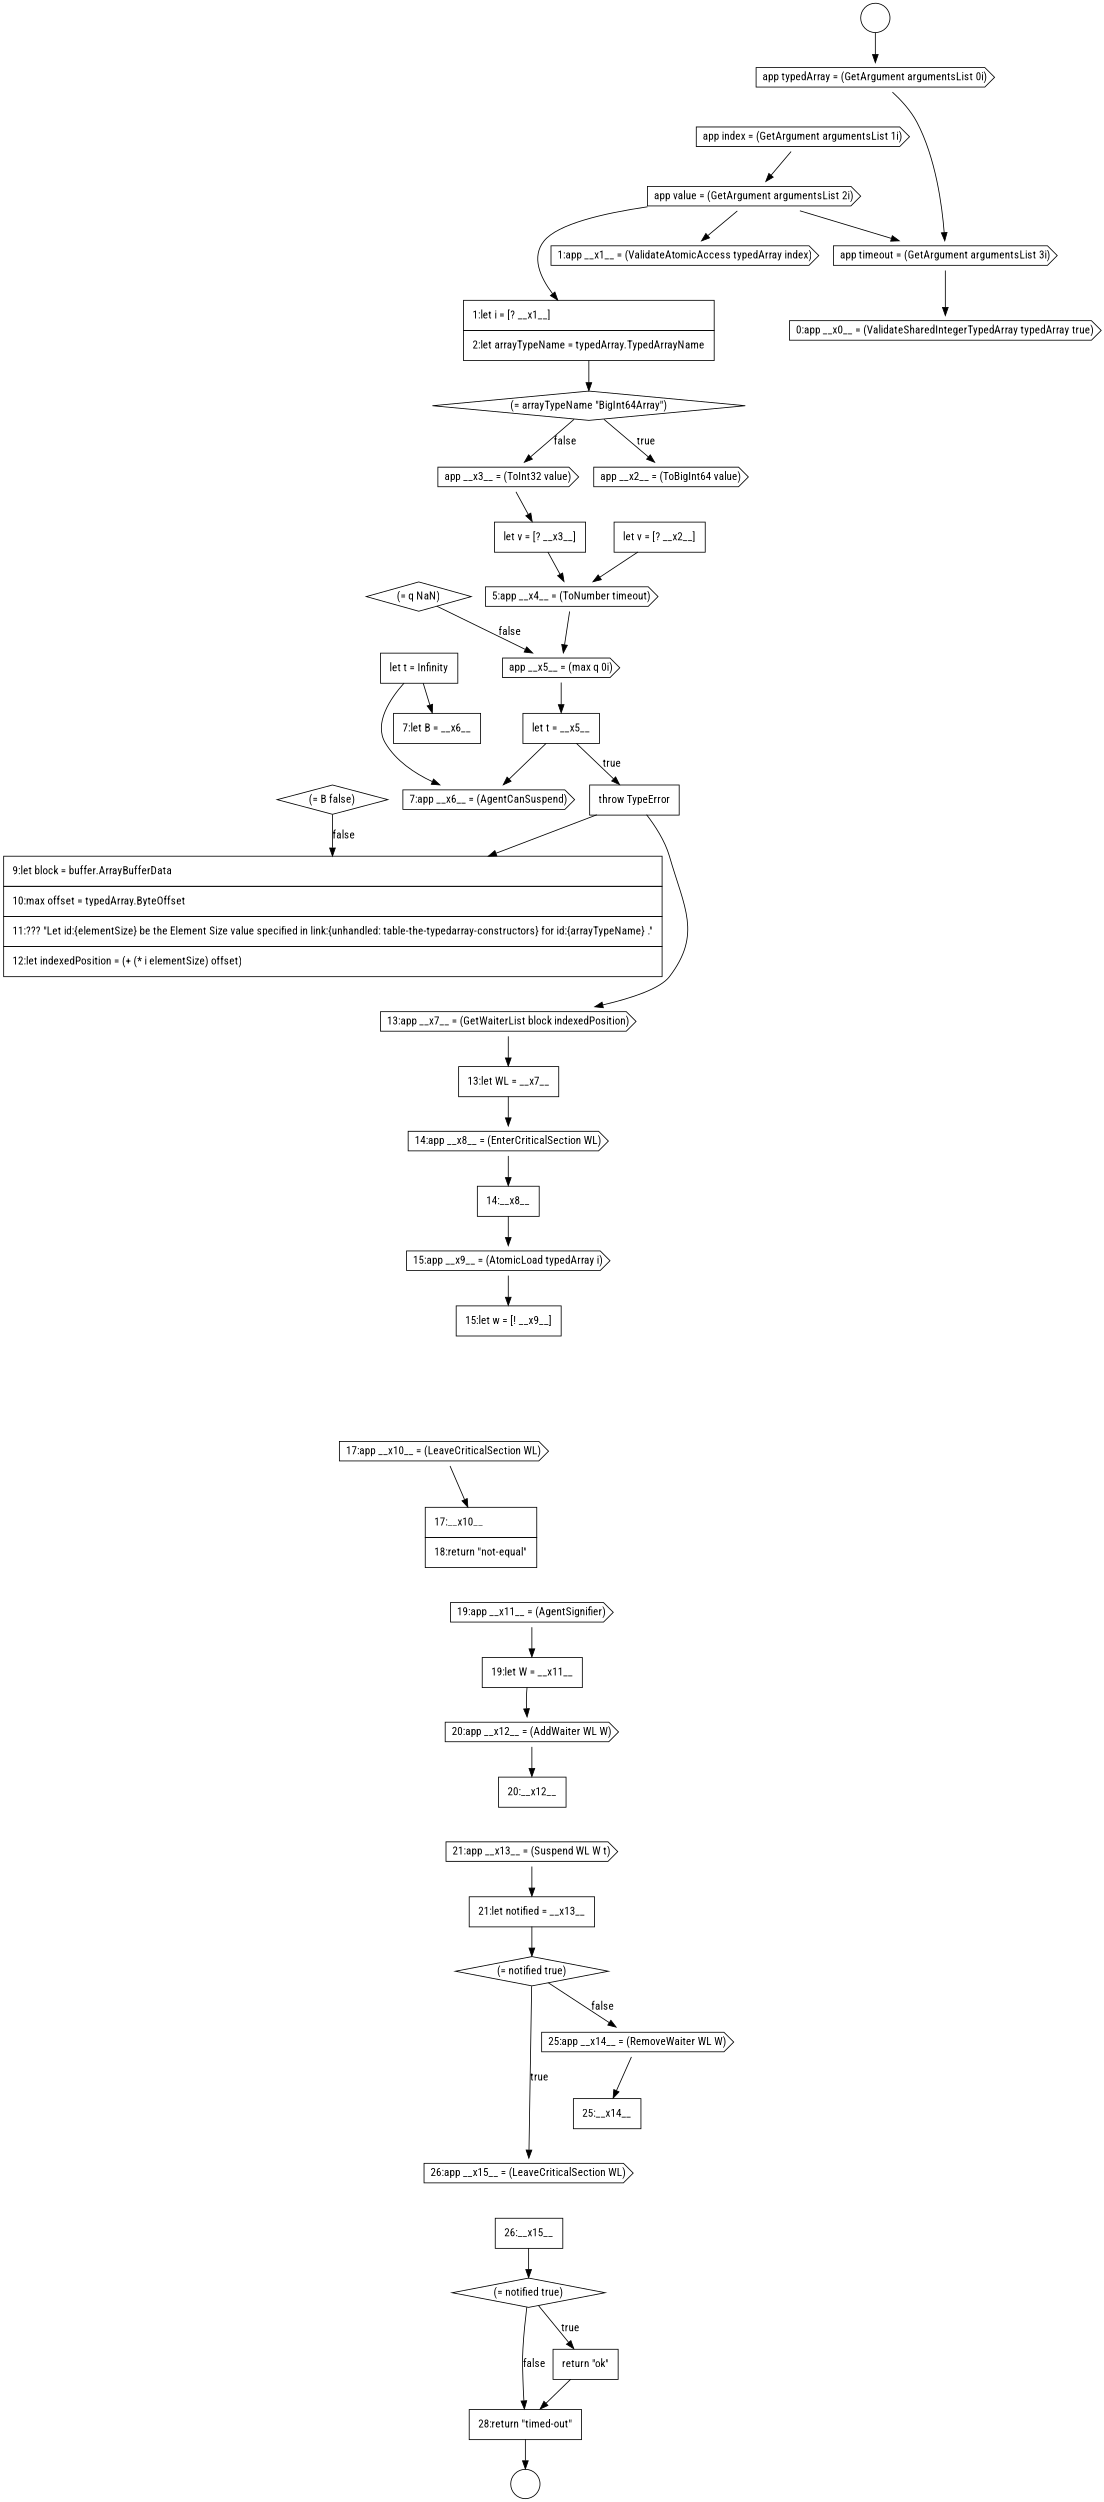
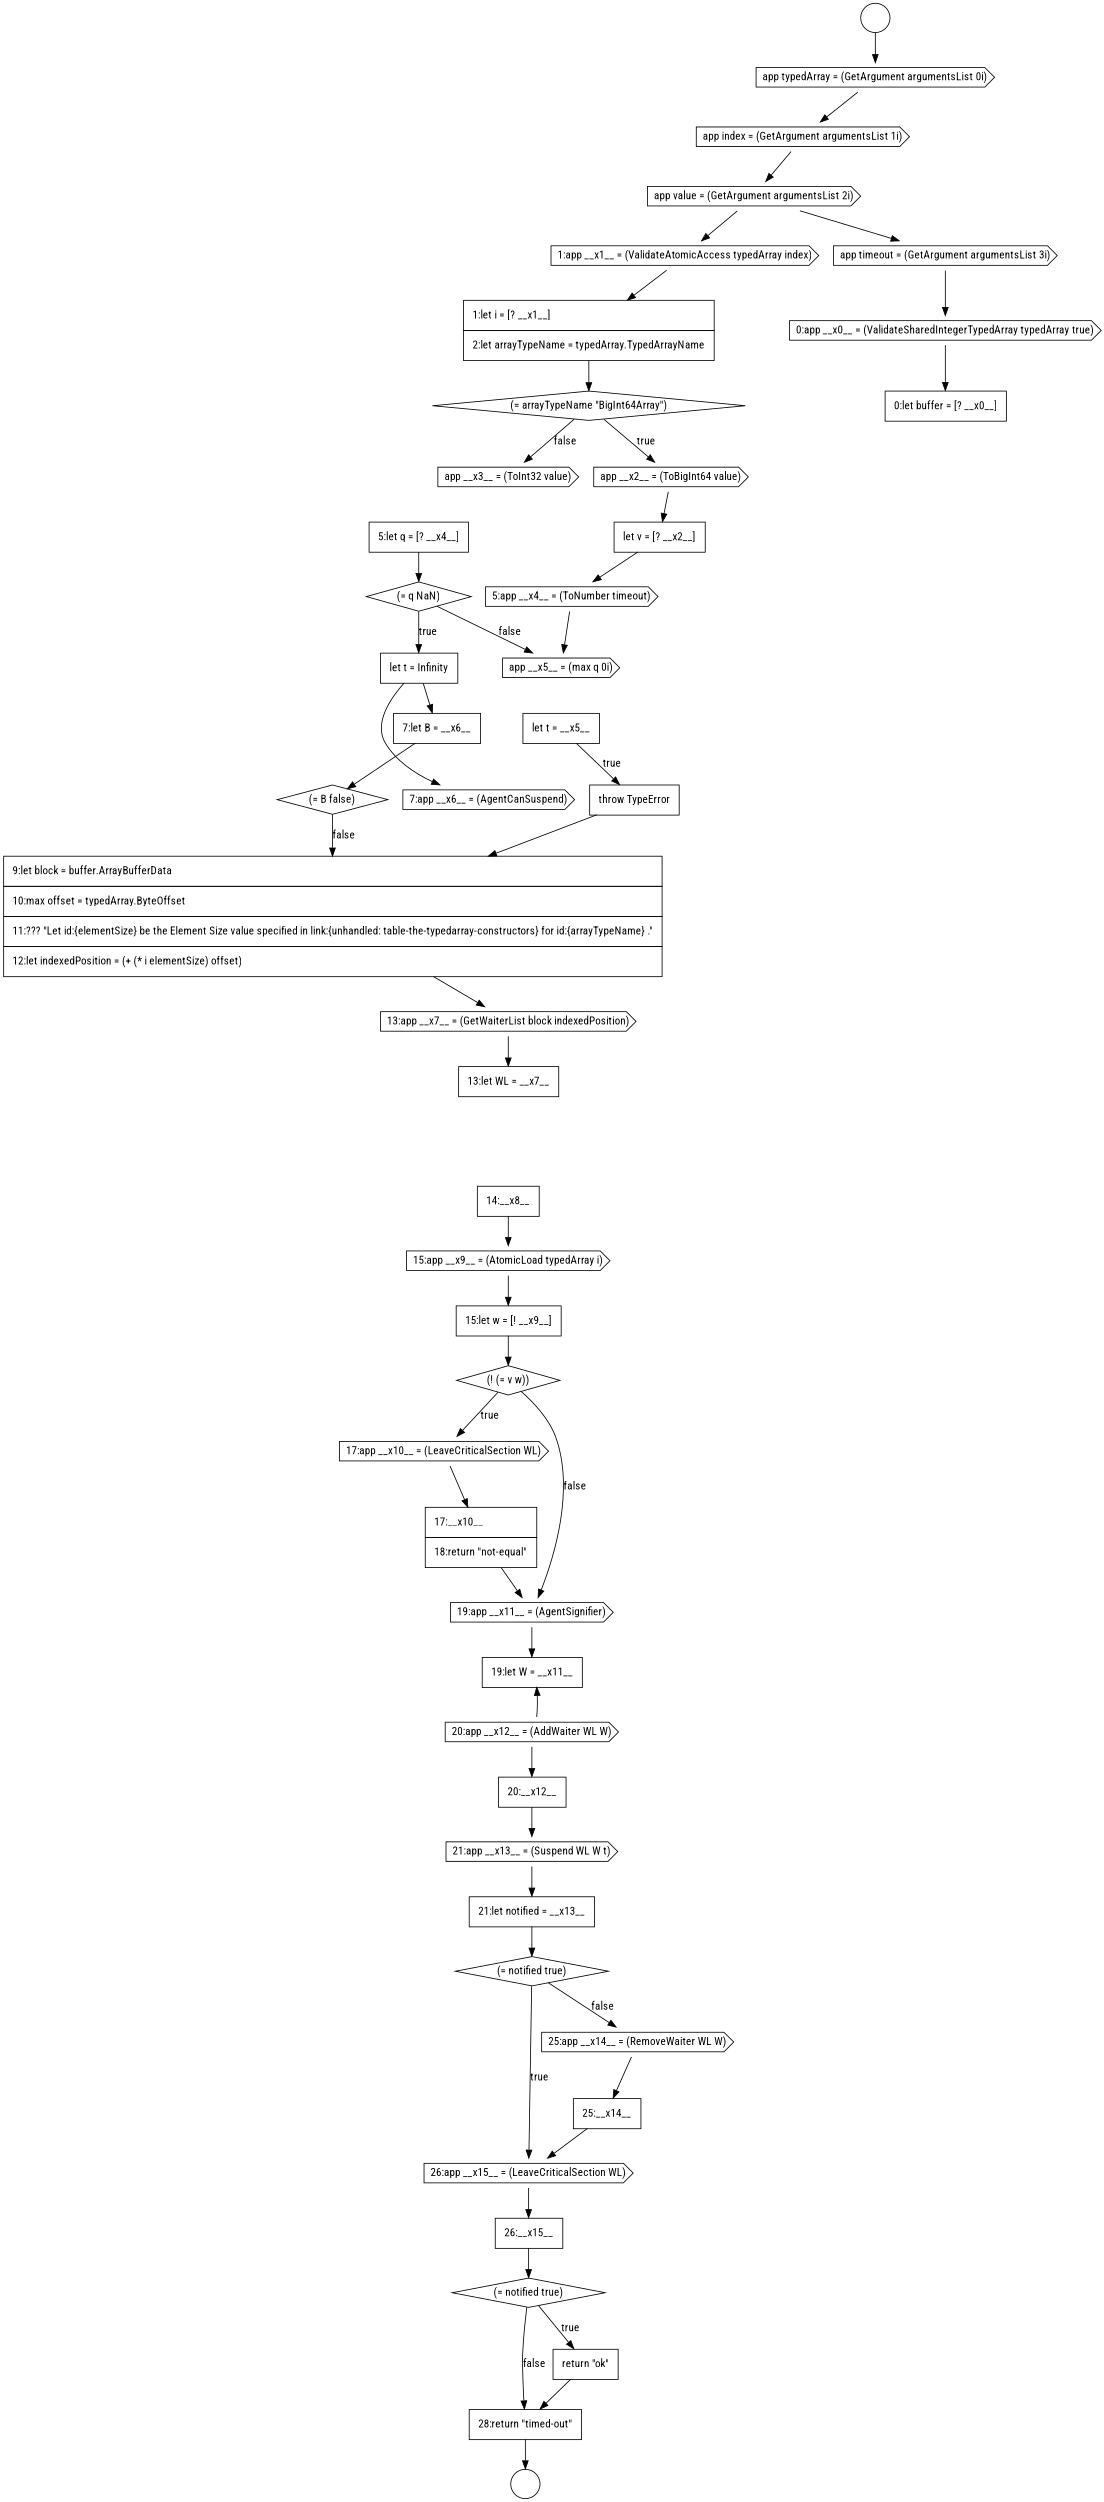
edge "app typedArray = (GetArgument argumentsList 0i)" -> "app timeout = (GetArgument argumentsList 3i)": now "app typedArray = (GetArgument argumentsList 0i)" -> "app index = (GetArgument argumentsList 1i)"
edge "app value = (GetArgument argumentsList 2i)" -> "1:let i = [? __x1__]": now "1:app __x1__ = (ValidateAtomicAccess typedArray index)" -> "1:let i = [? __x1__]"
node "0:let buffer = [? __x0__]": added
edge "app __x2__ = (ToBigInt64 value)" -> "let v = [? __x2__]": added
node "5:let q = [? __x4__]": added
node "let v = [? __x3__]": removed
edge "(= q NaN)" -> "let t = Infinity": added, label "true"
edge "app __x5__ = (max q 0i)" -> "let t = __x5__": removed
edge "let t = __x5__" -> "7:app __x6__ = (AgentCanSuspend)": removed
edge "7:let B = __x6__" -> "(= B false)": added
edge "throw TypeError" -> "13:app __x7__ = (GetWaiterList block indexedPosition)": now "9:let block = buffer.ArrayBufferData" -> "13:app __x7__ = (GetWaiterList block indexedPosition)"
node "14:app __x8__ = (EnterCriticalSection WL)": removed
node "(! (= v w))": added
edge "17:__x10__" -> "19:app __x11__ = (AgentSignifier)": added
edge "19:let W = __x11__" -> "20:app __x12__ = (AddWaiter WL W)": reversed
edge "20:__x12__" -> "21:app __x13__ = (Suspend WL W t)": added
edge "25:__x14__" -> "26:app __x15__ = (LeaveCriticalSection WL)": added
edge "26:app __x15__ = (LeaveCriticalSection WL)" -> "26:__x15__": added
